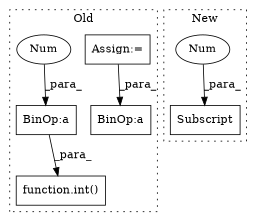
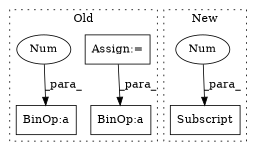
node "function.int()": removed
